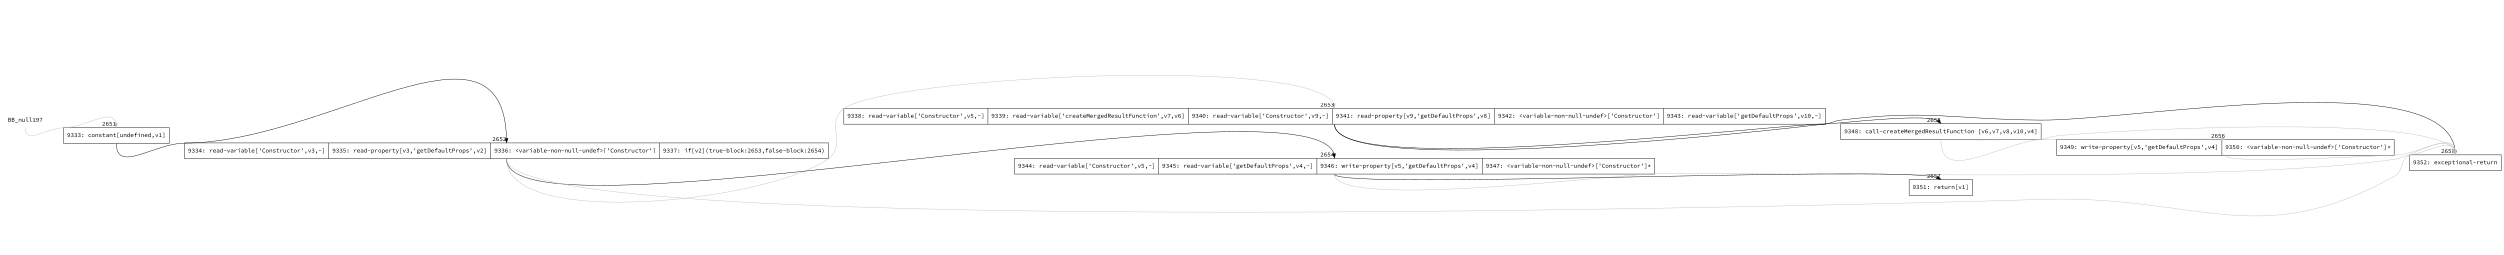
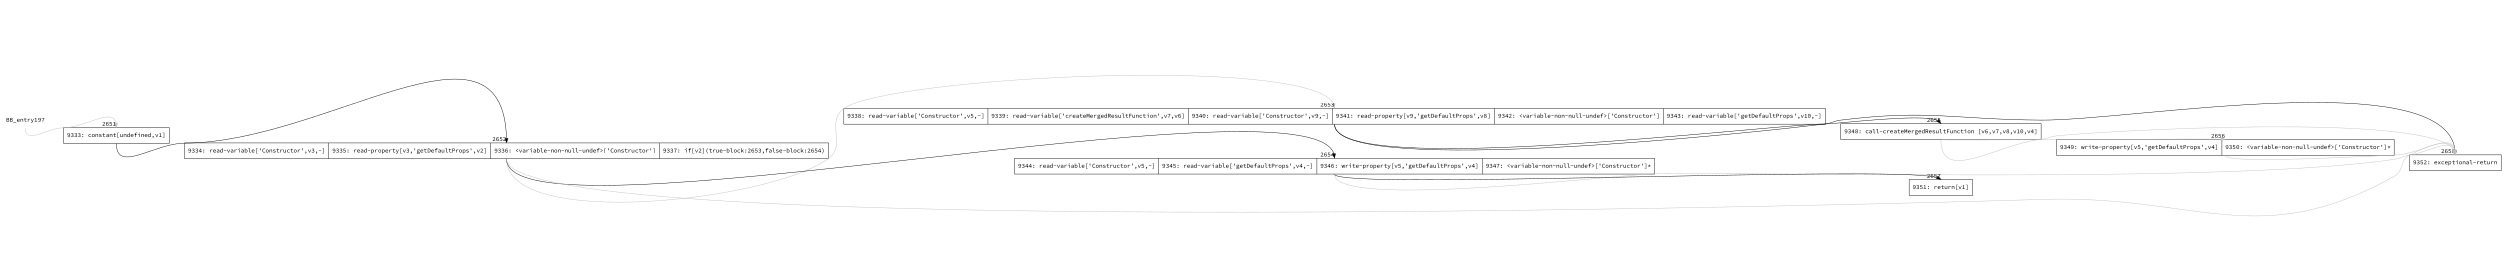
node "BB_null197": label "BB_null197" -> "BB_entry197"
